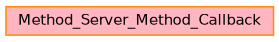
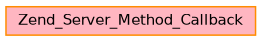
node "Method_Server_Method_Callback": label "Method_Server_Method_Callback" -> "Zend_Server_Method_Callback"
